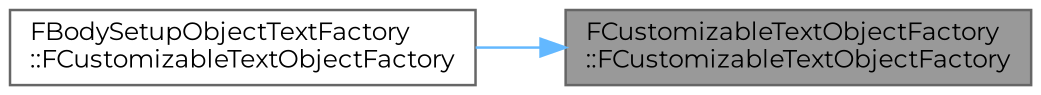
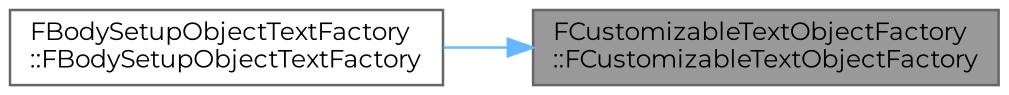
node "FBodySetupObjectTextFactory ::FCustomizableTextObjectFactory": label "FBodySetupObjectTextFactory ::FCustomizableTextObjectFactory" -> "FBodySetupObjectTextFactory ::FBodySetupObjectTextFactory"
